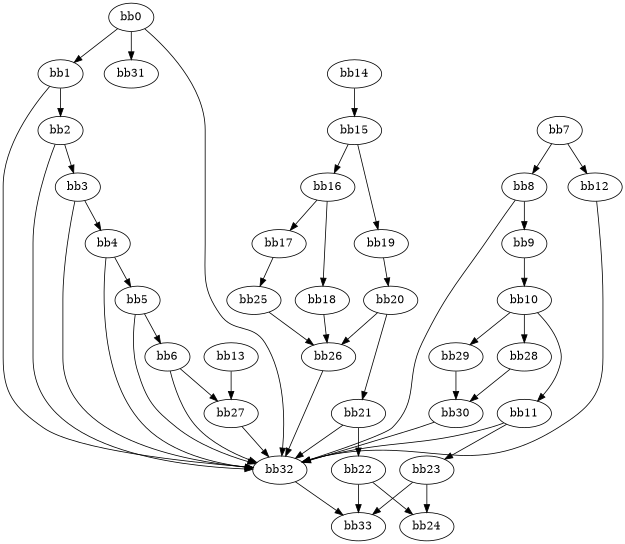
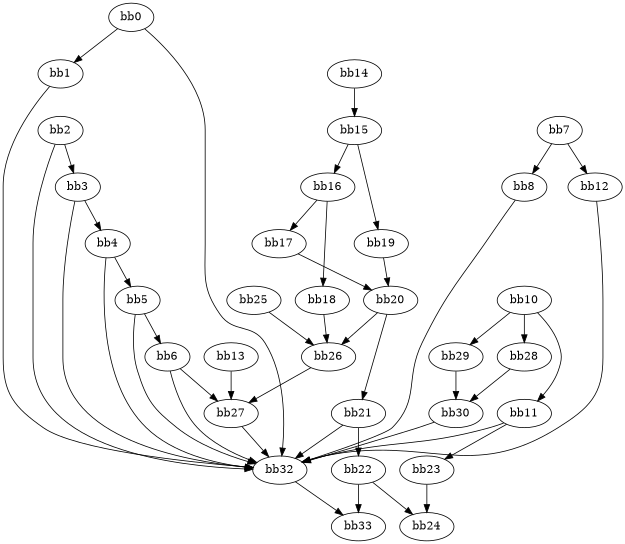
node "bb31": removed
edge "bb1" -> "bb2": removed
node "bb9": removed
edge "bb17" -> "bb25": now "bb17" -> "bb20"
edge "bb26" -> "bb32": now "bb26" -> "bb27"
edge "bb23" -> "bb33": removed
